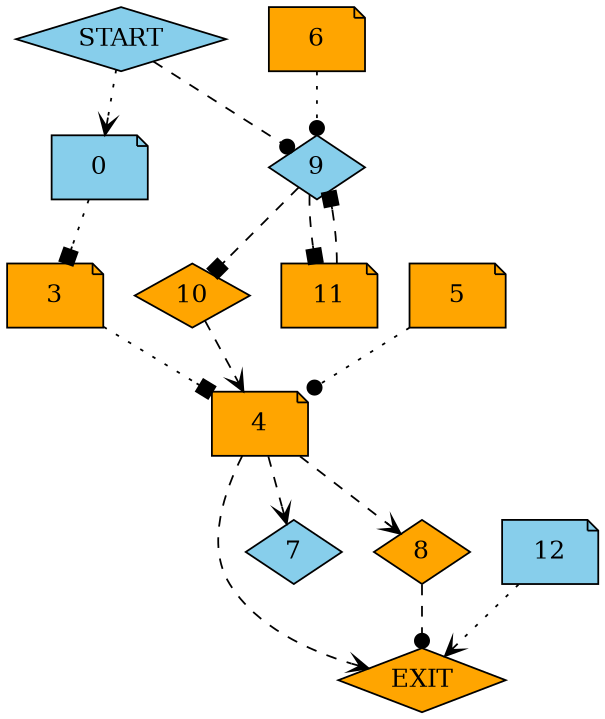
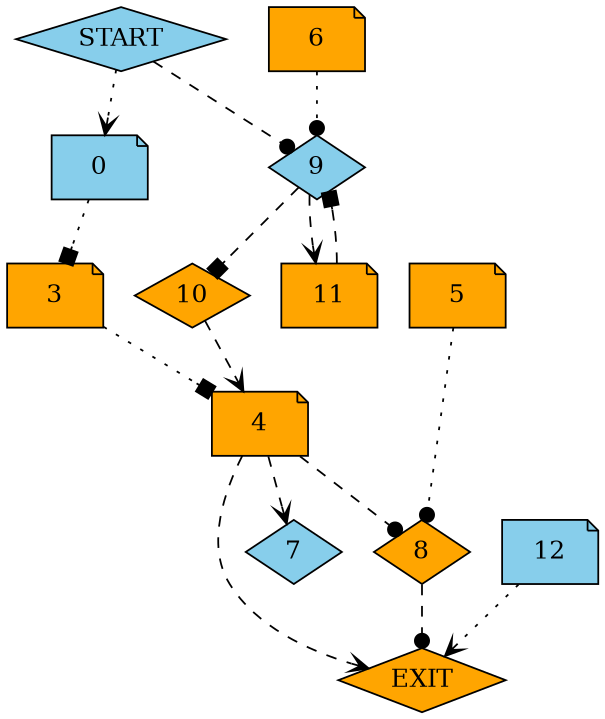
edge "9" -> "11": arrowhead box -> vee
edge "5" -> "4": now "5" -> "8"
edge "4" -> "8": arrowhead vee -> dot
